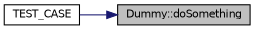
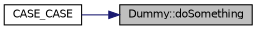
node "TEST_CASE": label "TEST_CASE" -> "CASE_CASE"
